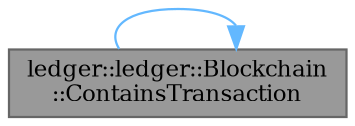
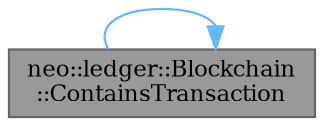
node "ledger::ledger::Blockchain ::ContainsTransaction": label "ledger::ledger::Blockchain ::ContainsTransaction" -> "neo::ledger::Blockchain ::ContainsTransaction"
